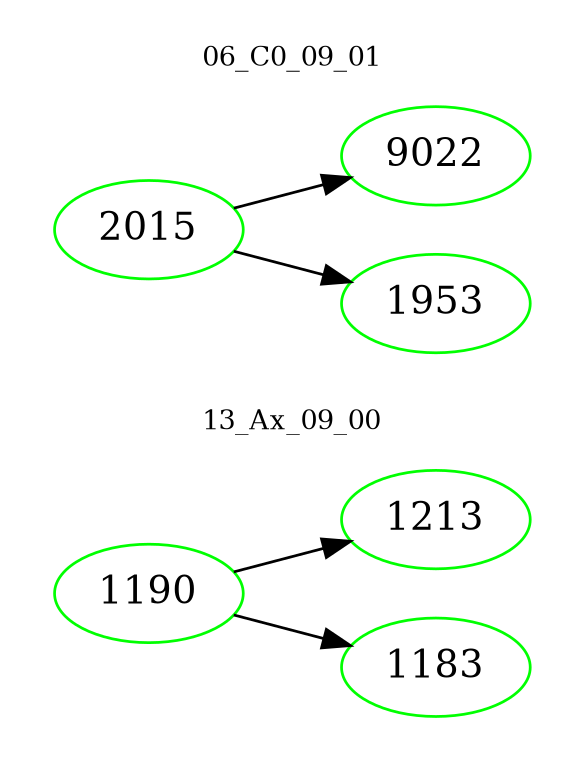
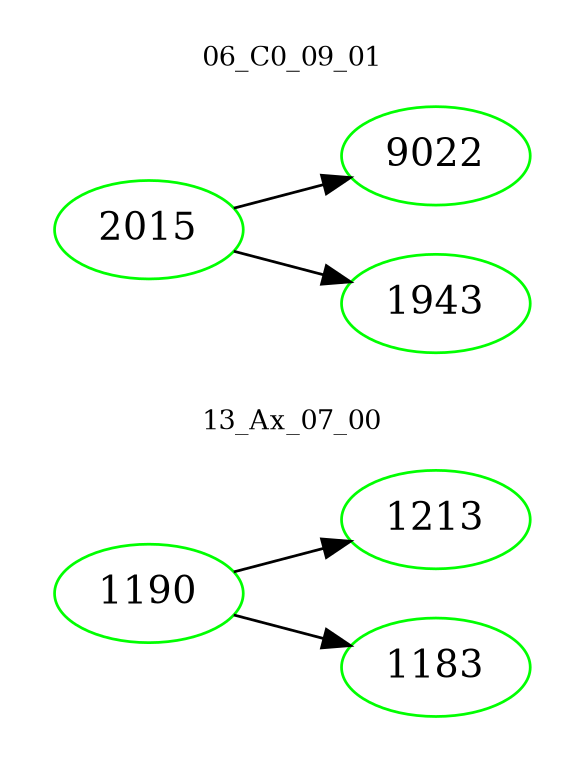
node "1953": label "1953" -> "1943"
cluster "13_Ax_09_00": label "13_Ax_09_00" -> "13_Ax_07_00"
